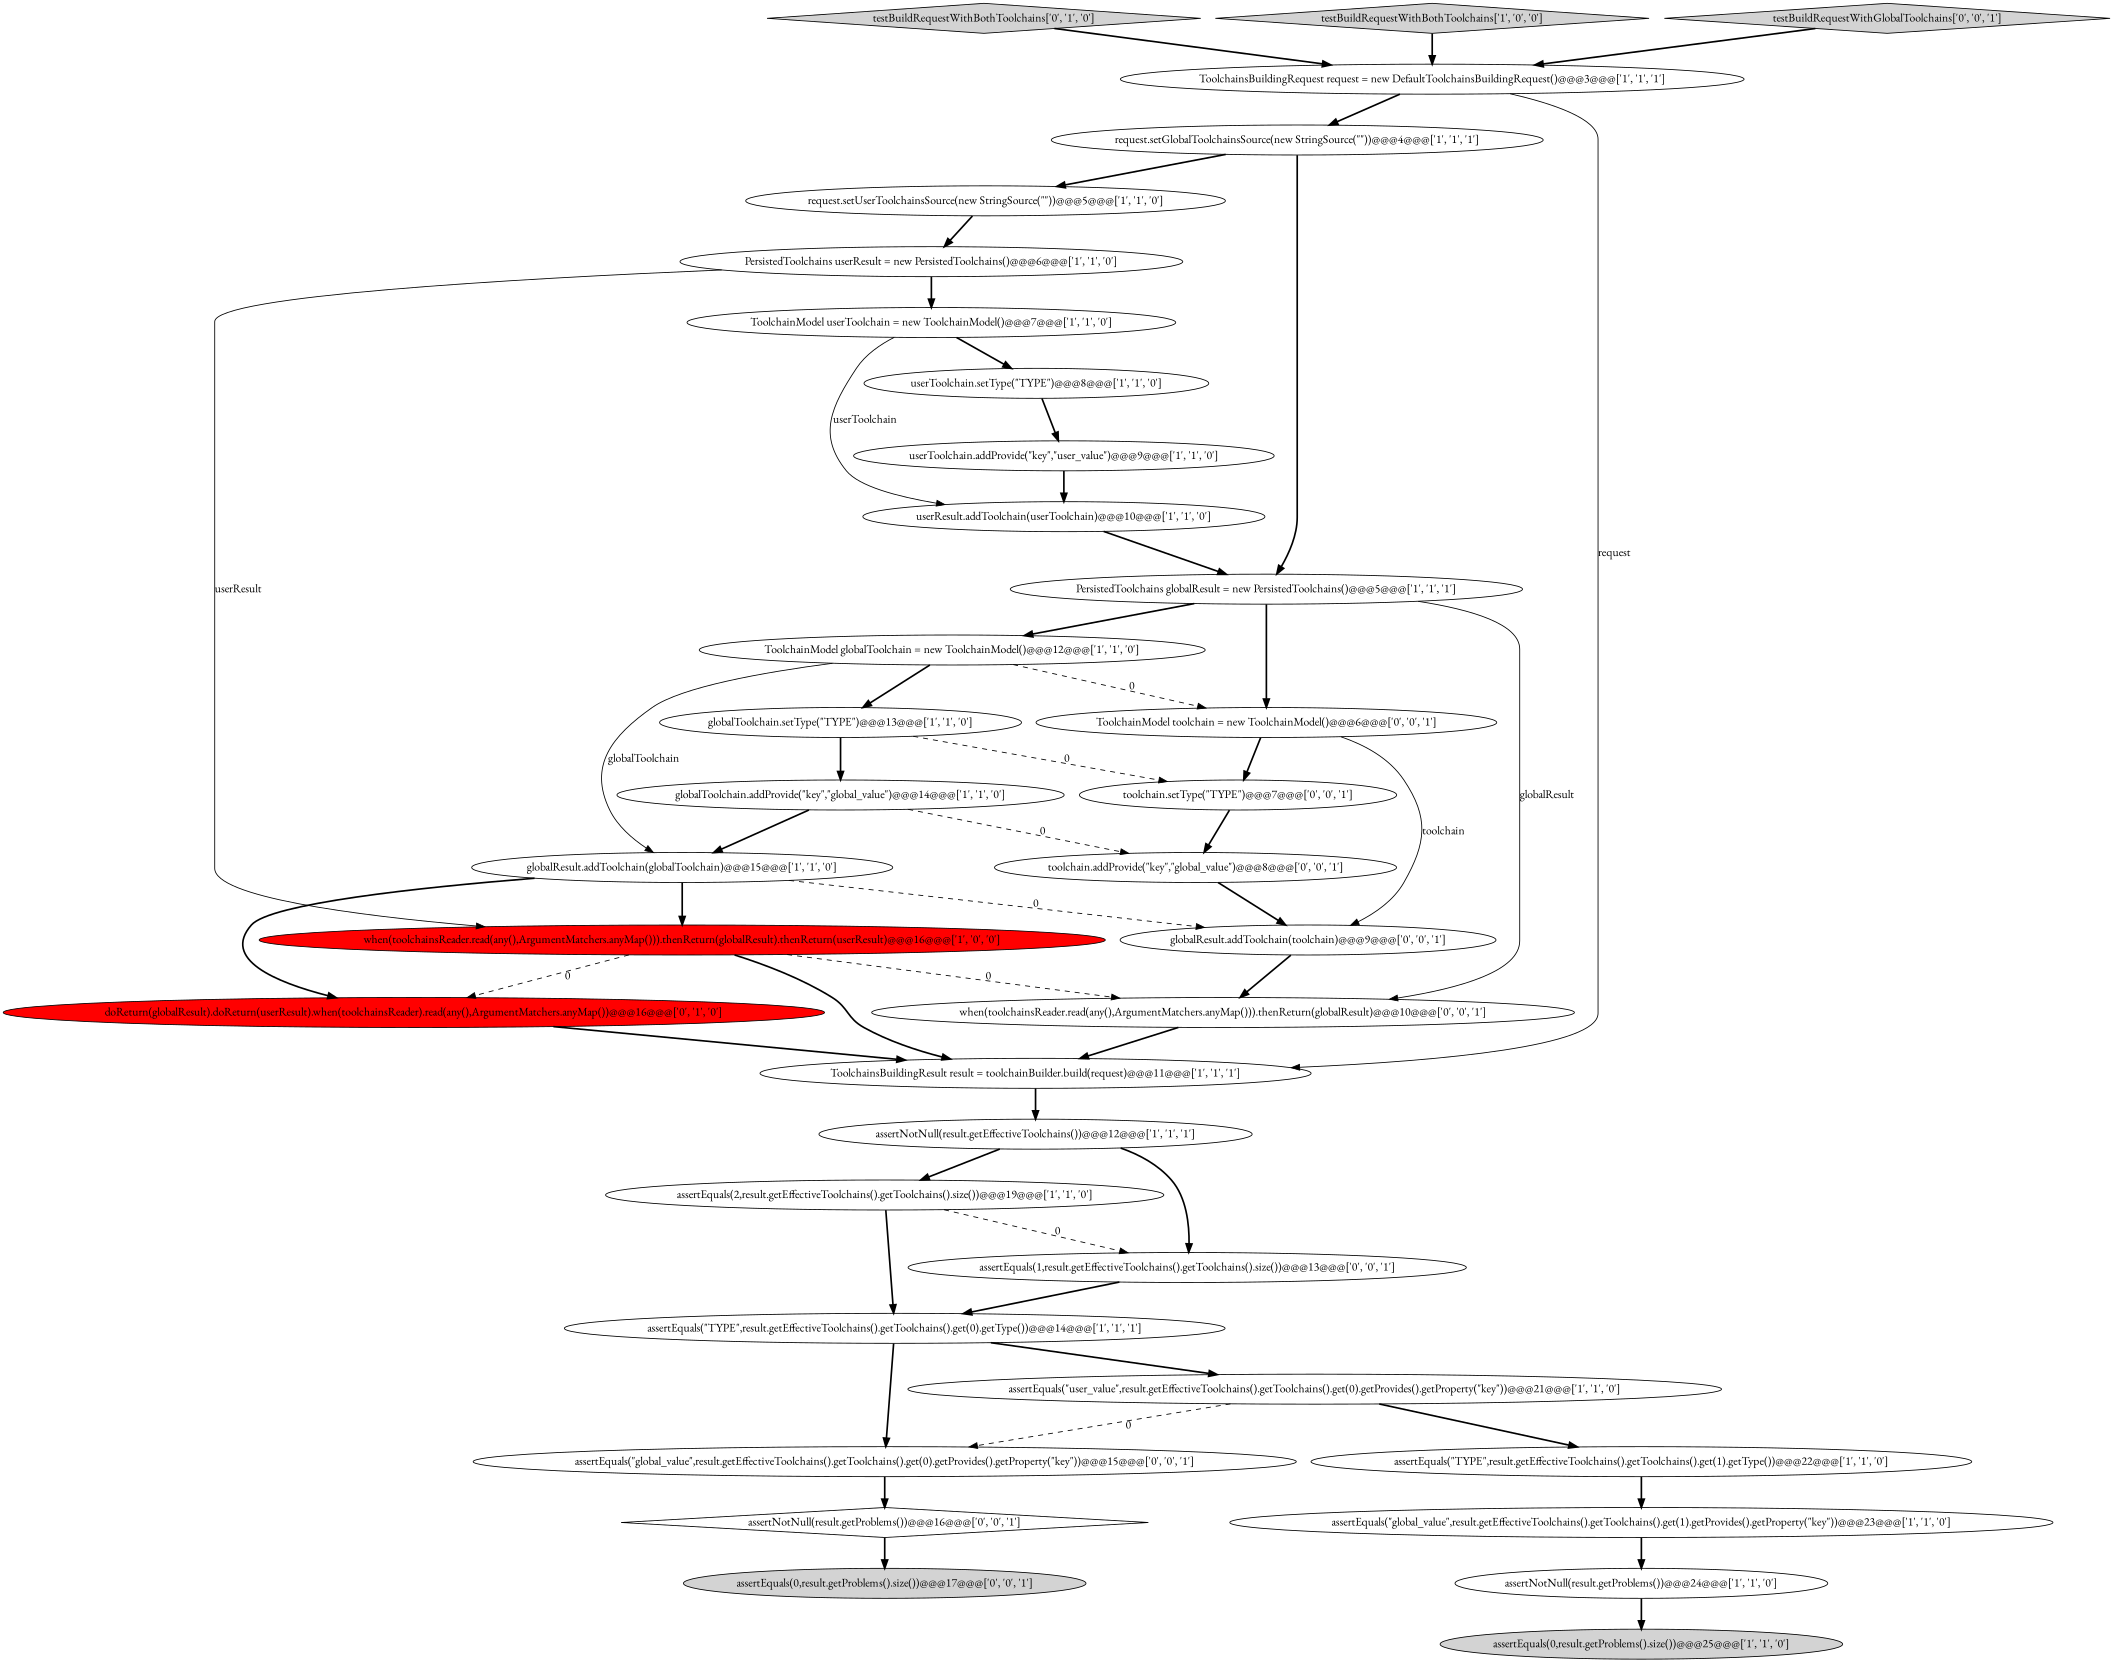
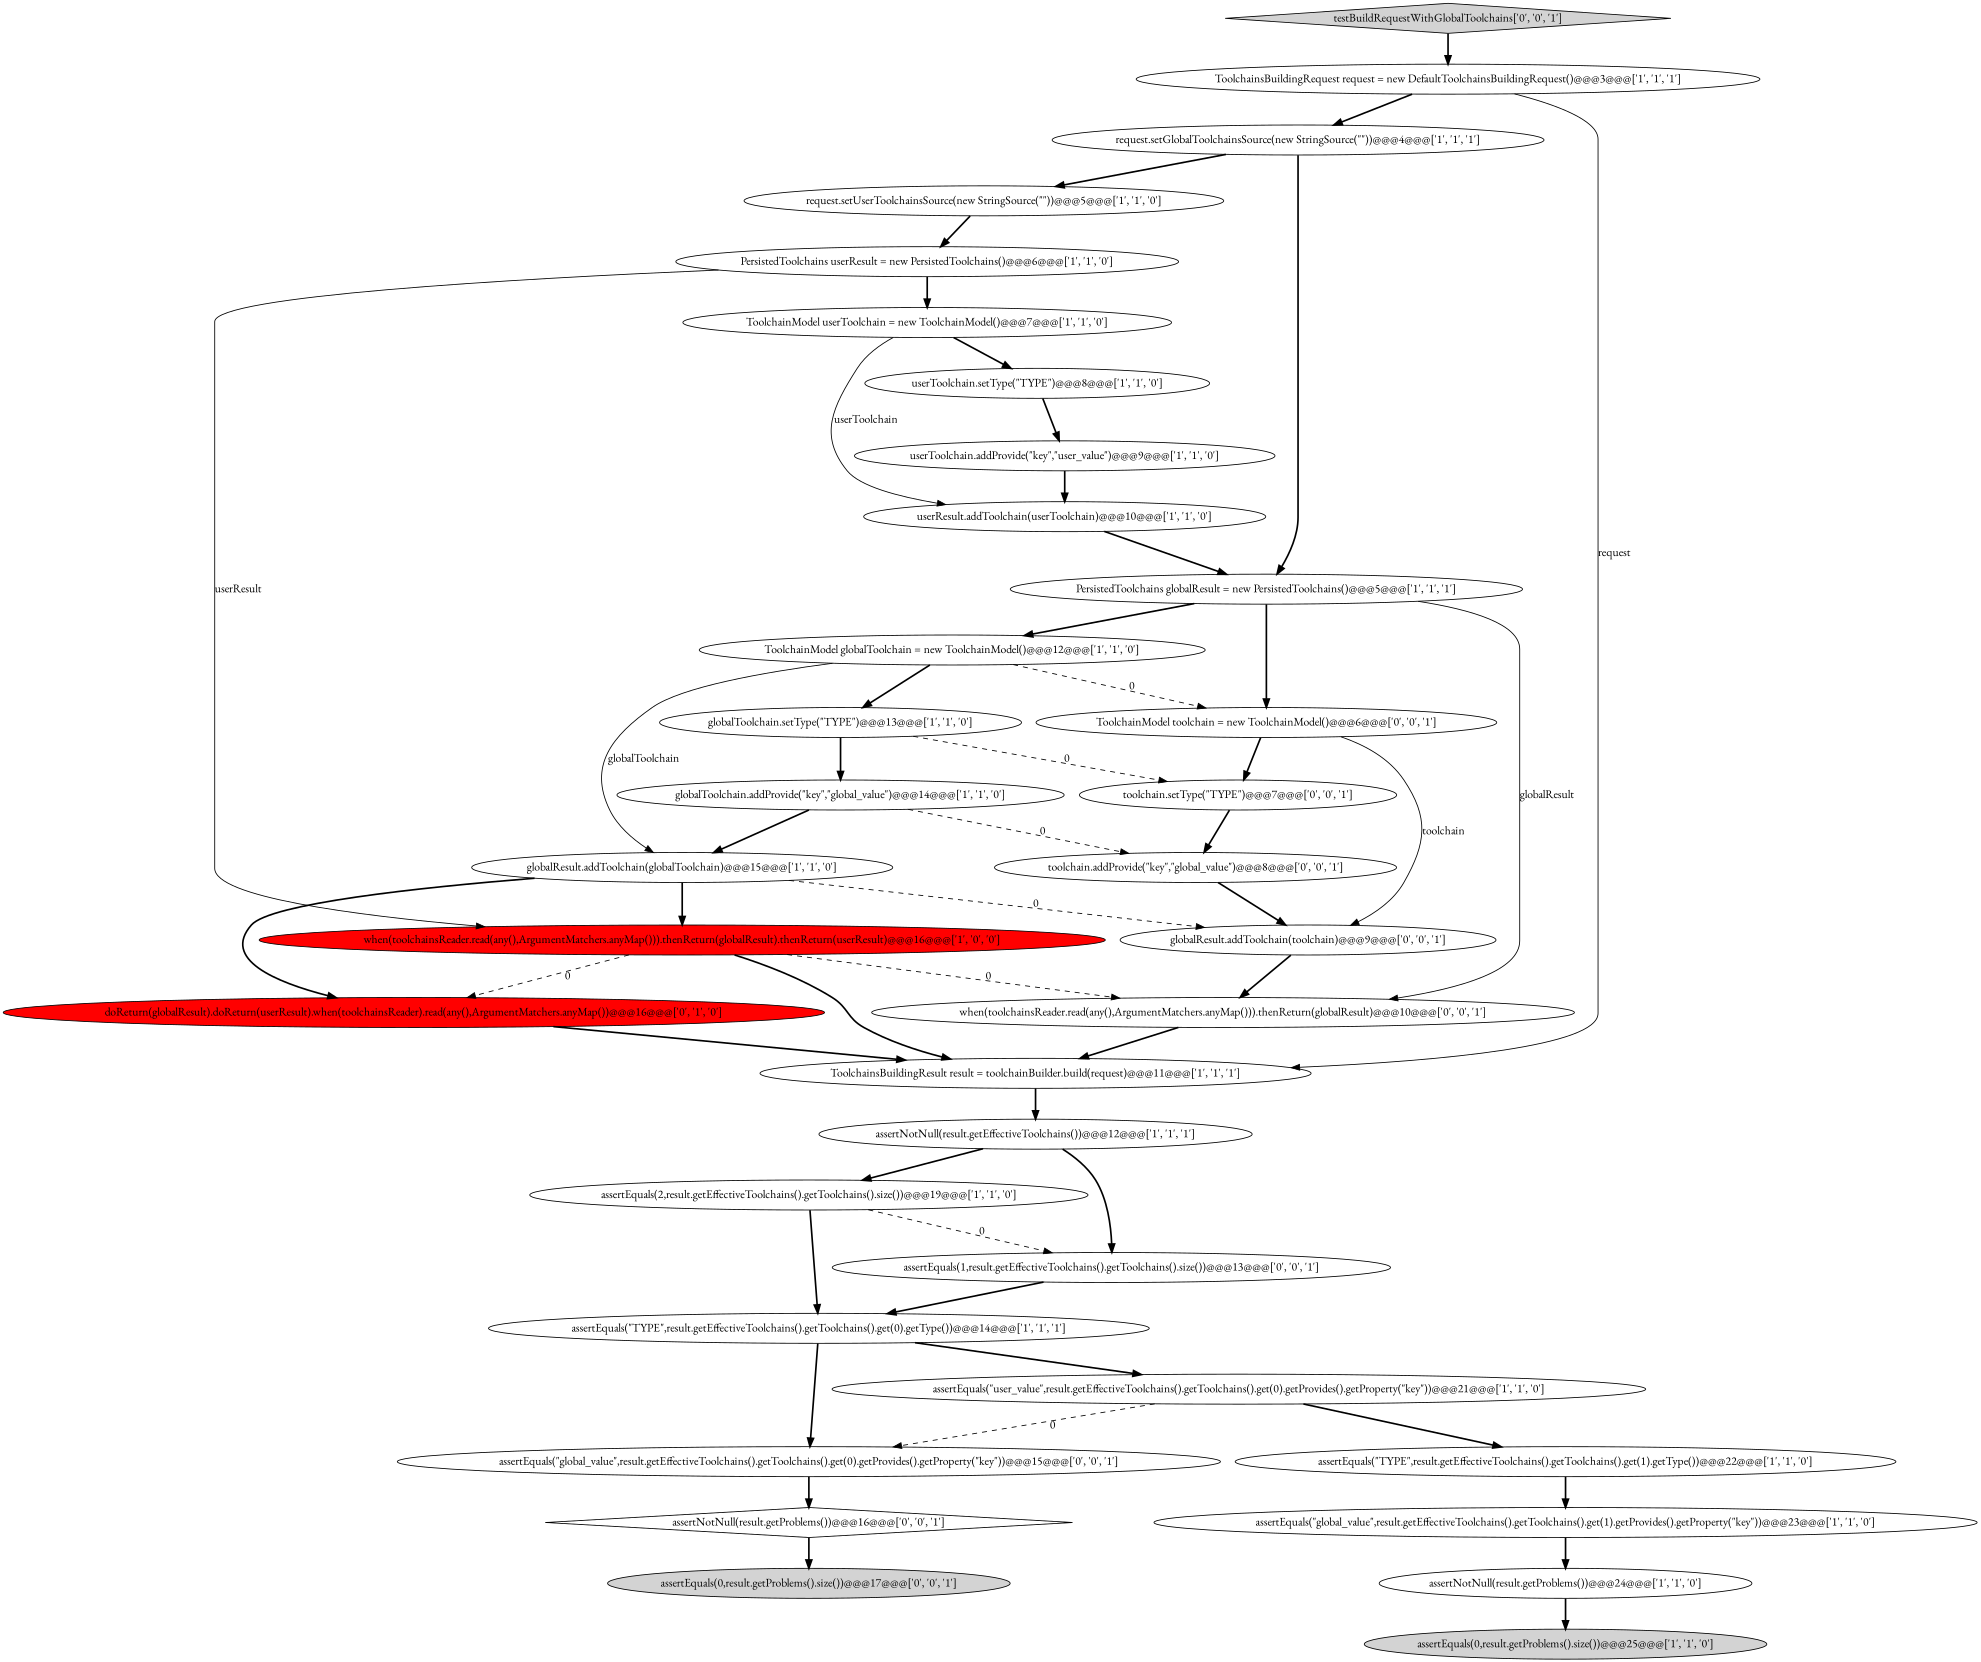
node "testBuildRequestWithBothToolchains['0', '1', '0']": removed
node "testBuildRequestWithBothToolchains['1', '0', '0']": removed
